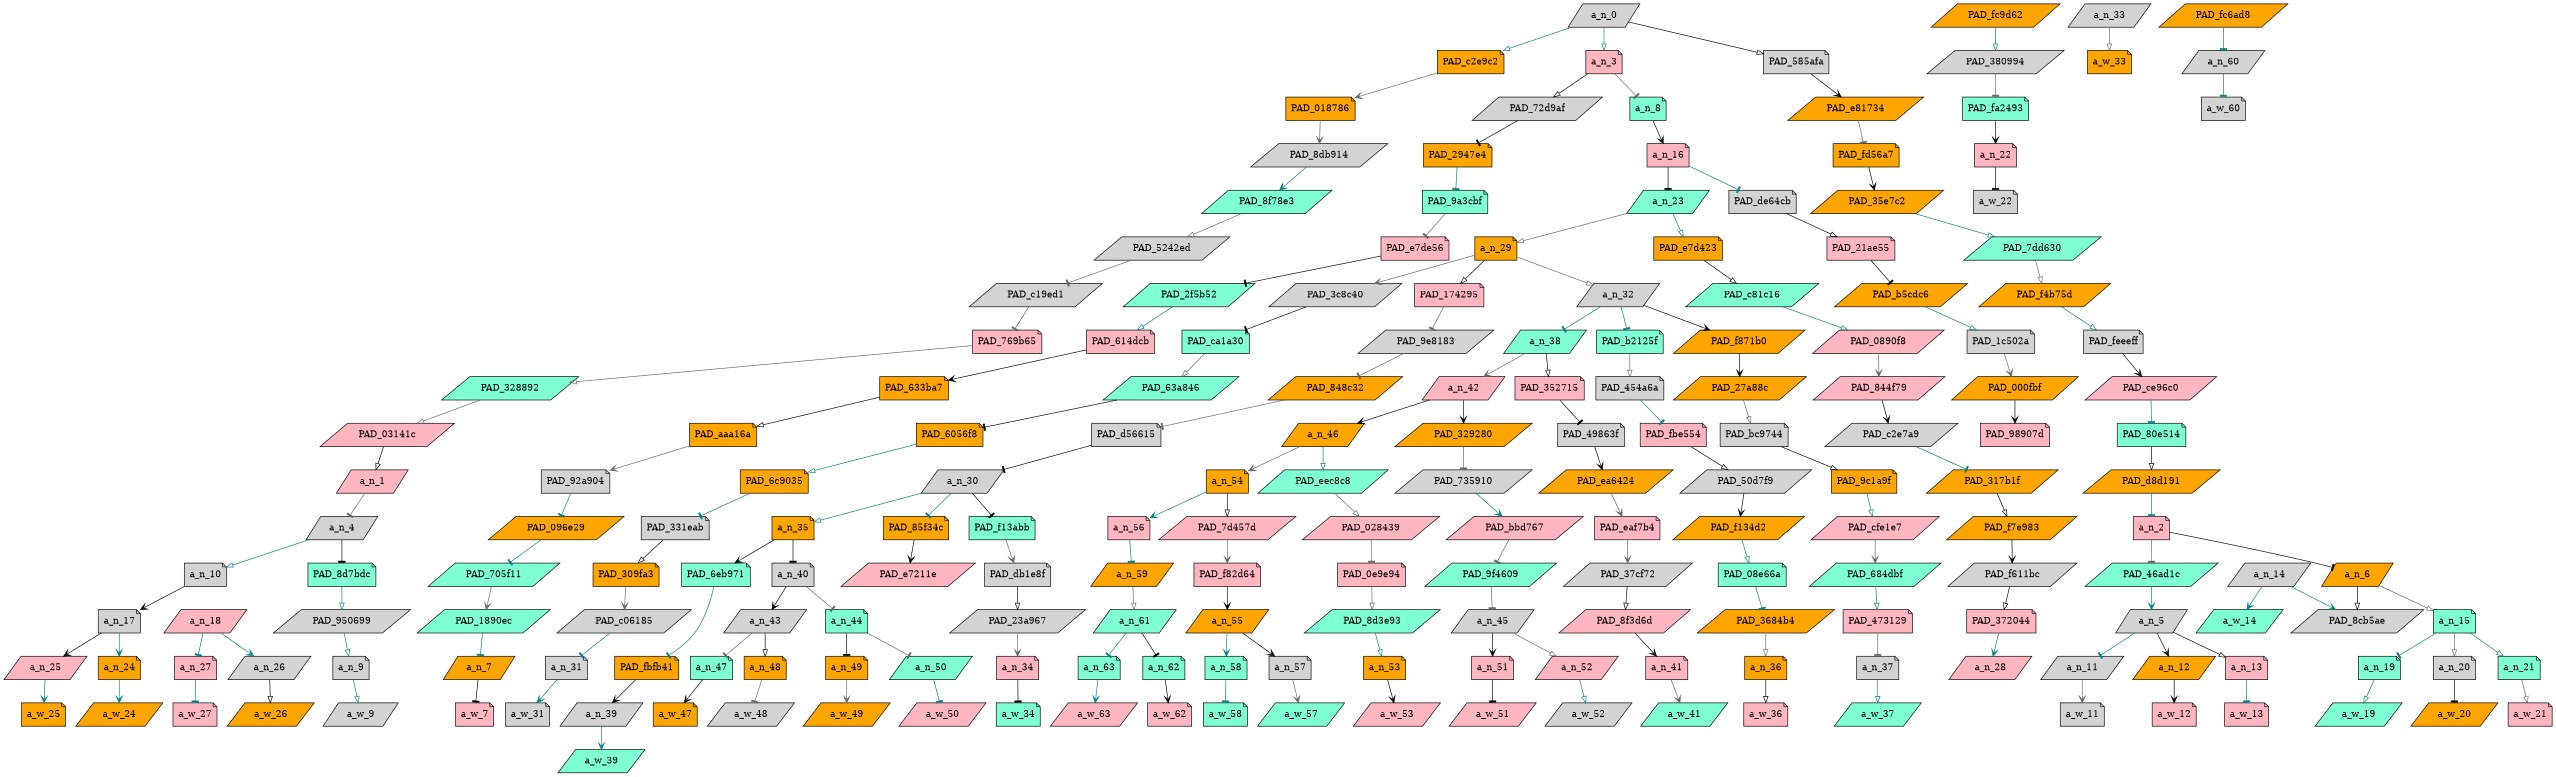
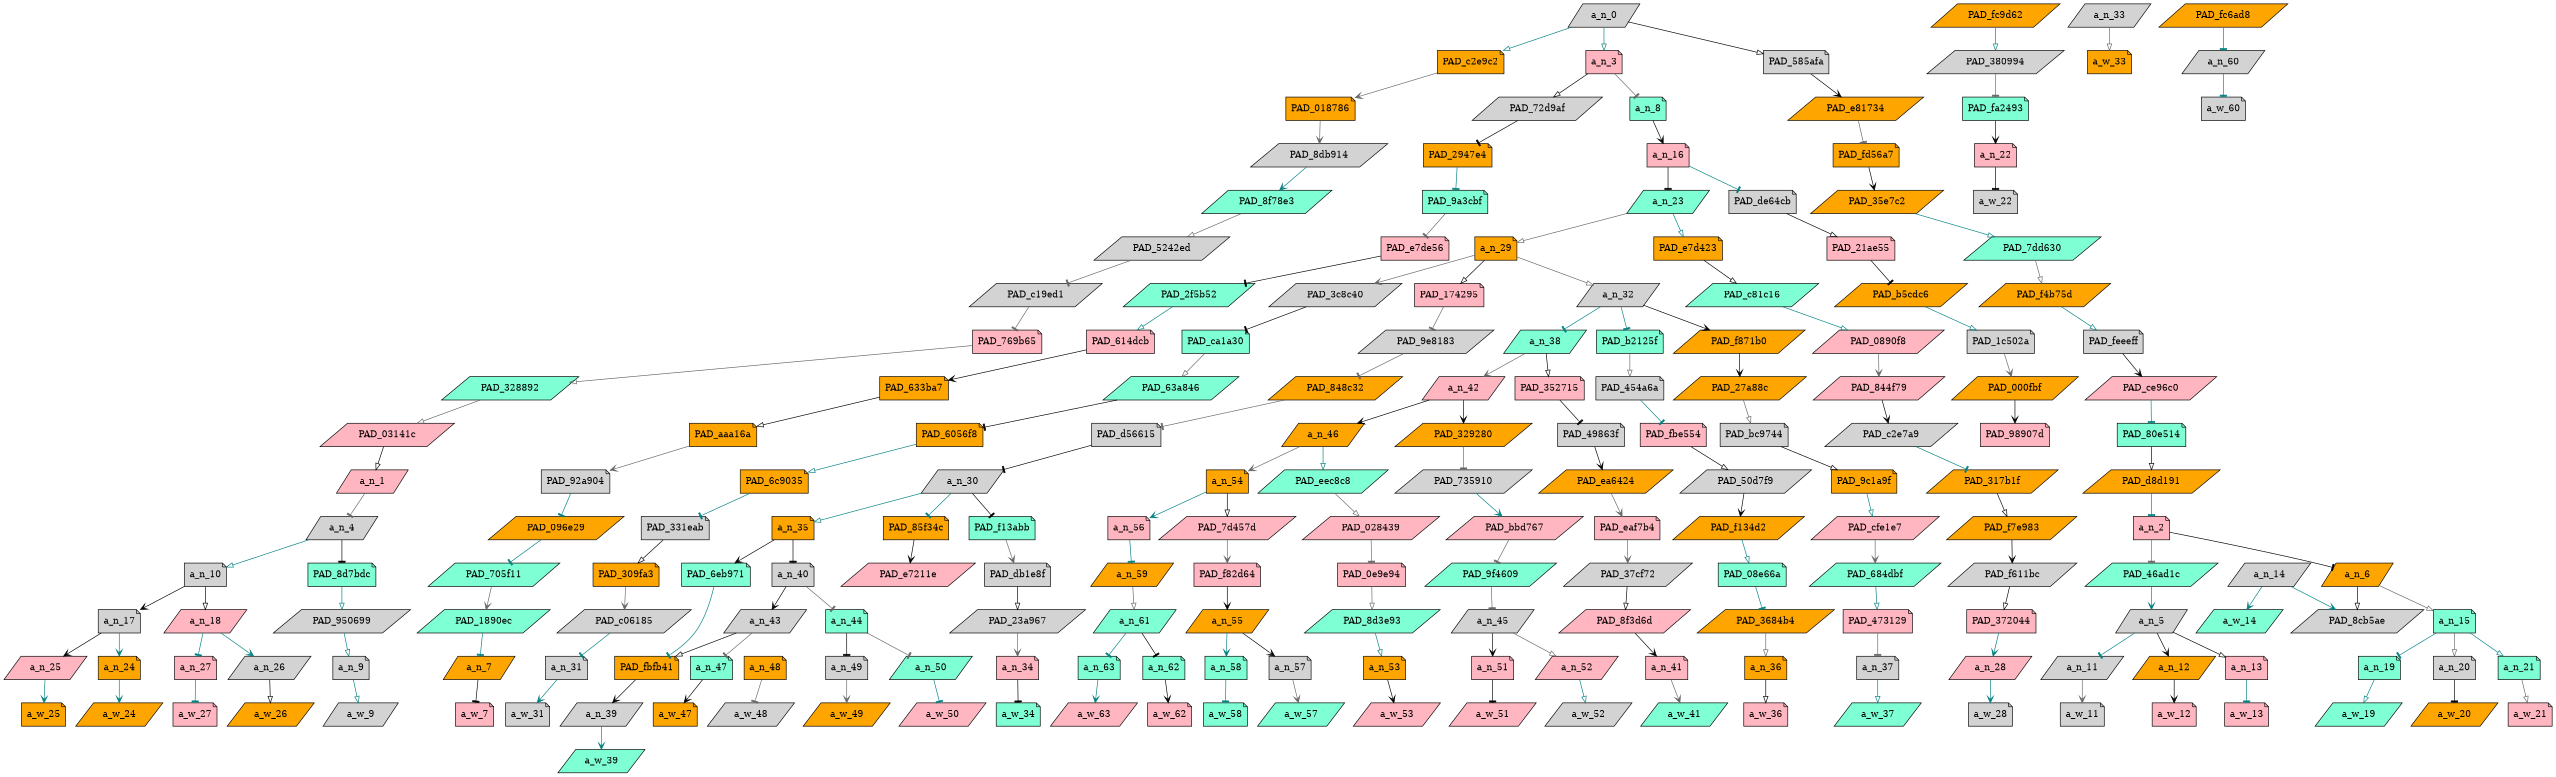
edge "a_n_10" -> "a_n_18": added
edge "a_n_43" -> "a_n_48": now "a_n_43" -> "PAD_fbfb41"
node "a_n_49": fillcolor orange -> lightgrey
node "a_w_28": added
